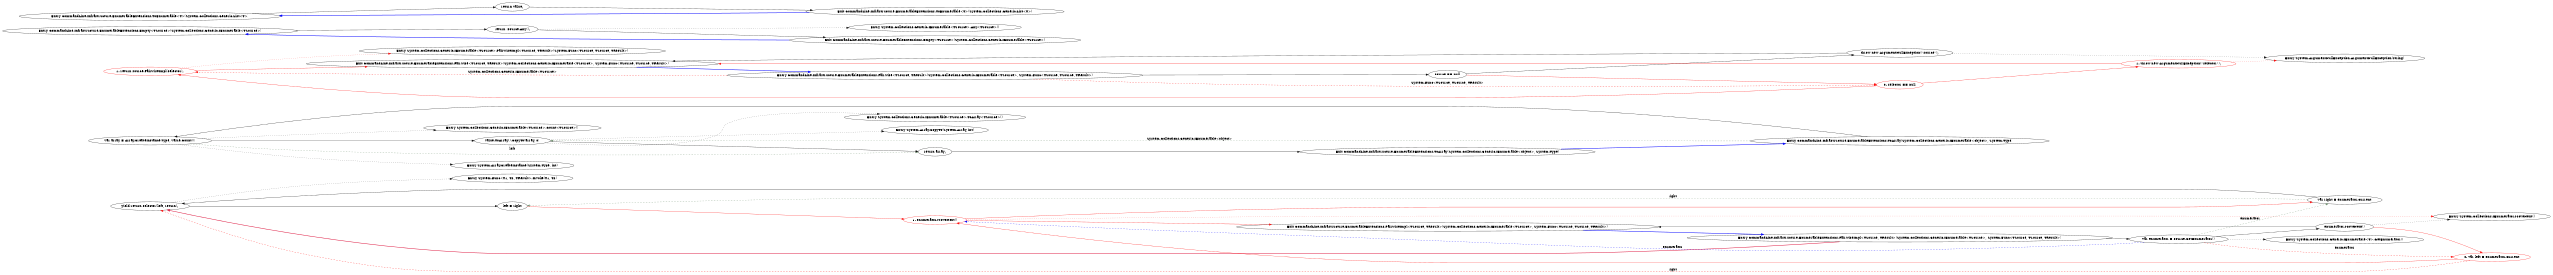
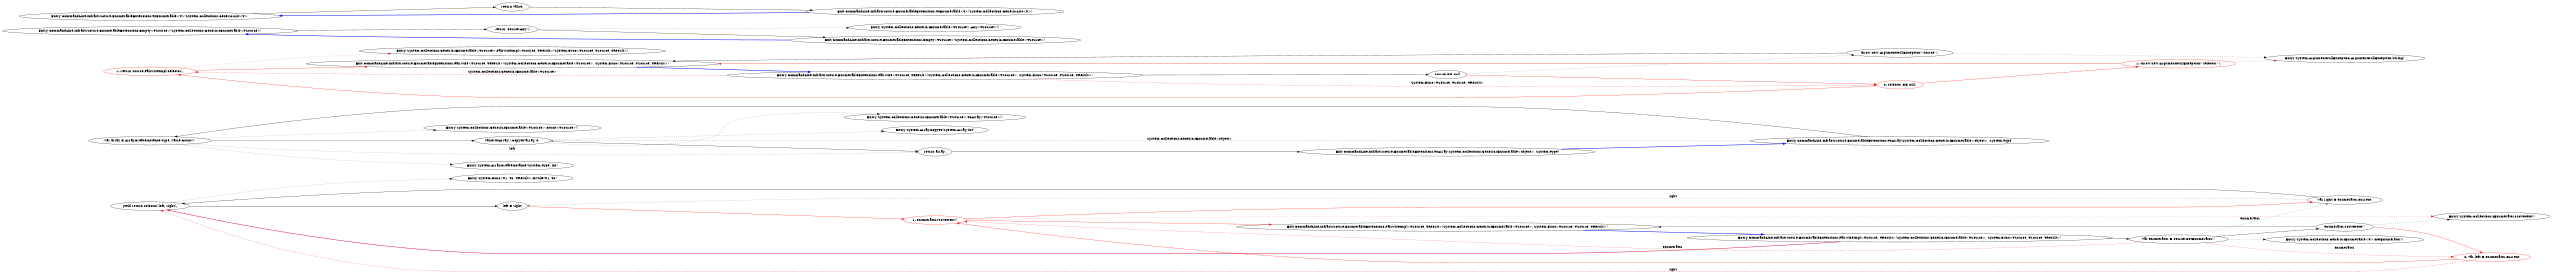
edge "source == null" -> "throw new ArgumentNullException(''source'');": style solid -> dotted
node "yield return selector(left, return);": label "yield return selector(left, return);" -> "yield return selector(left, right);"
edge "var enumerator = source.GetEnumerator()" -> "1: enumerator.MoveNext()": color blue -> red
